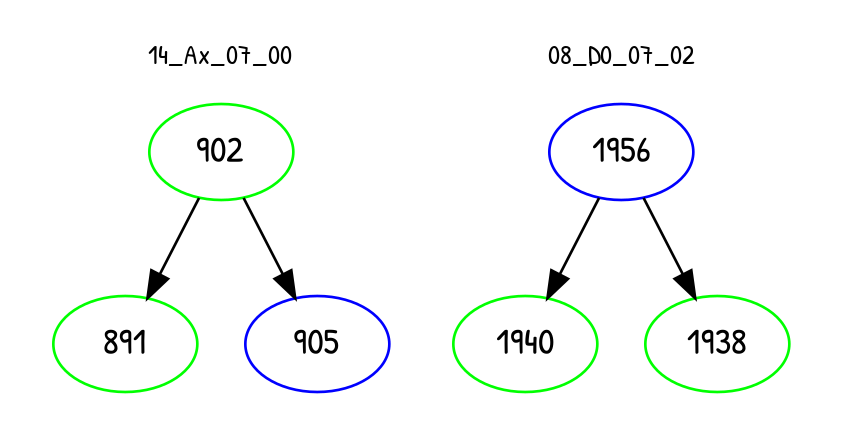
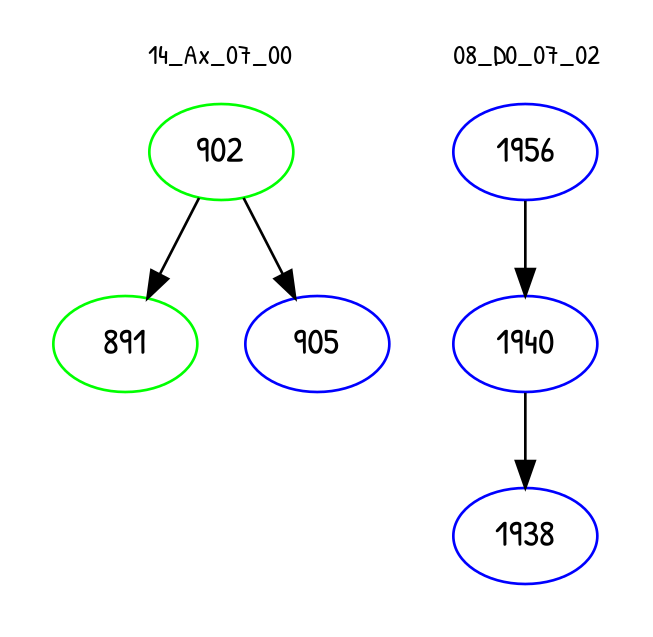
edge "1956" -> "1938": now "1940" -> "1938"
node "1940": color green -> blue
node "1938": color green -> blue
